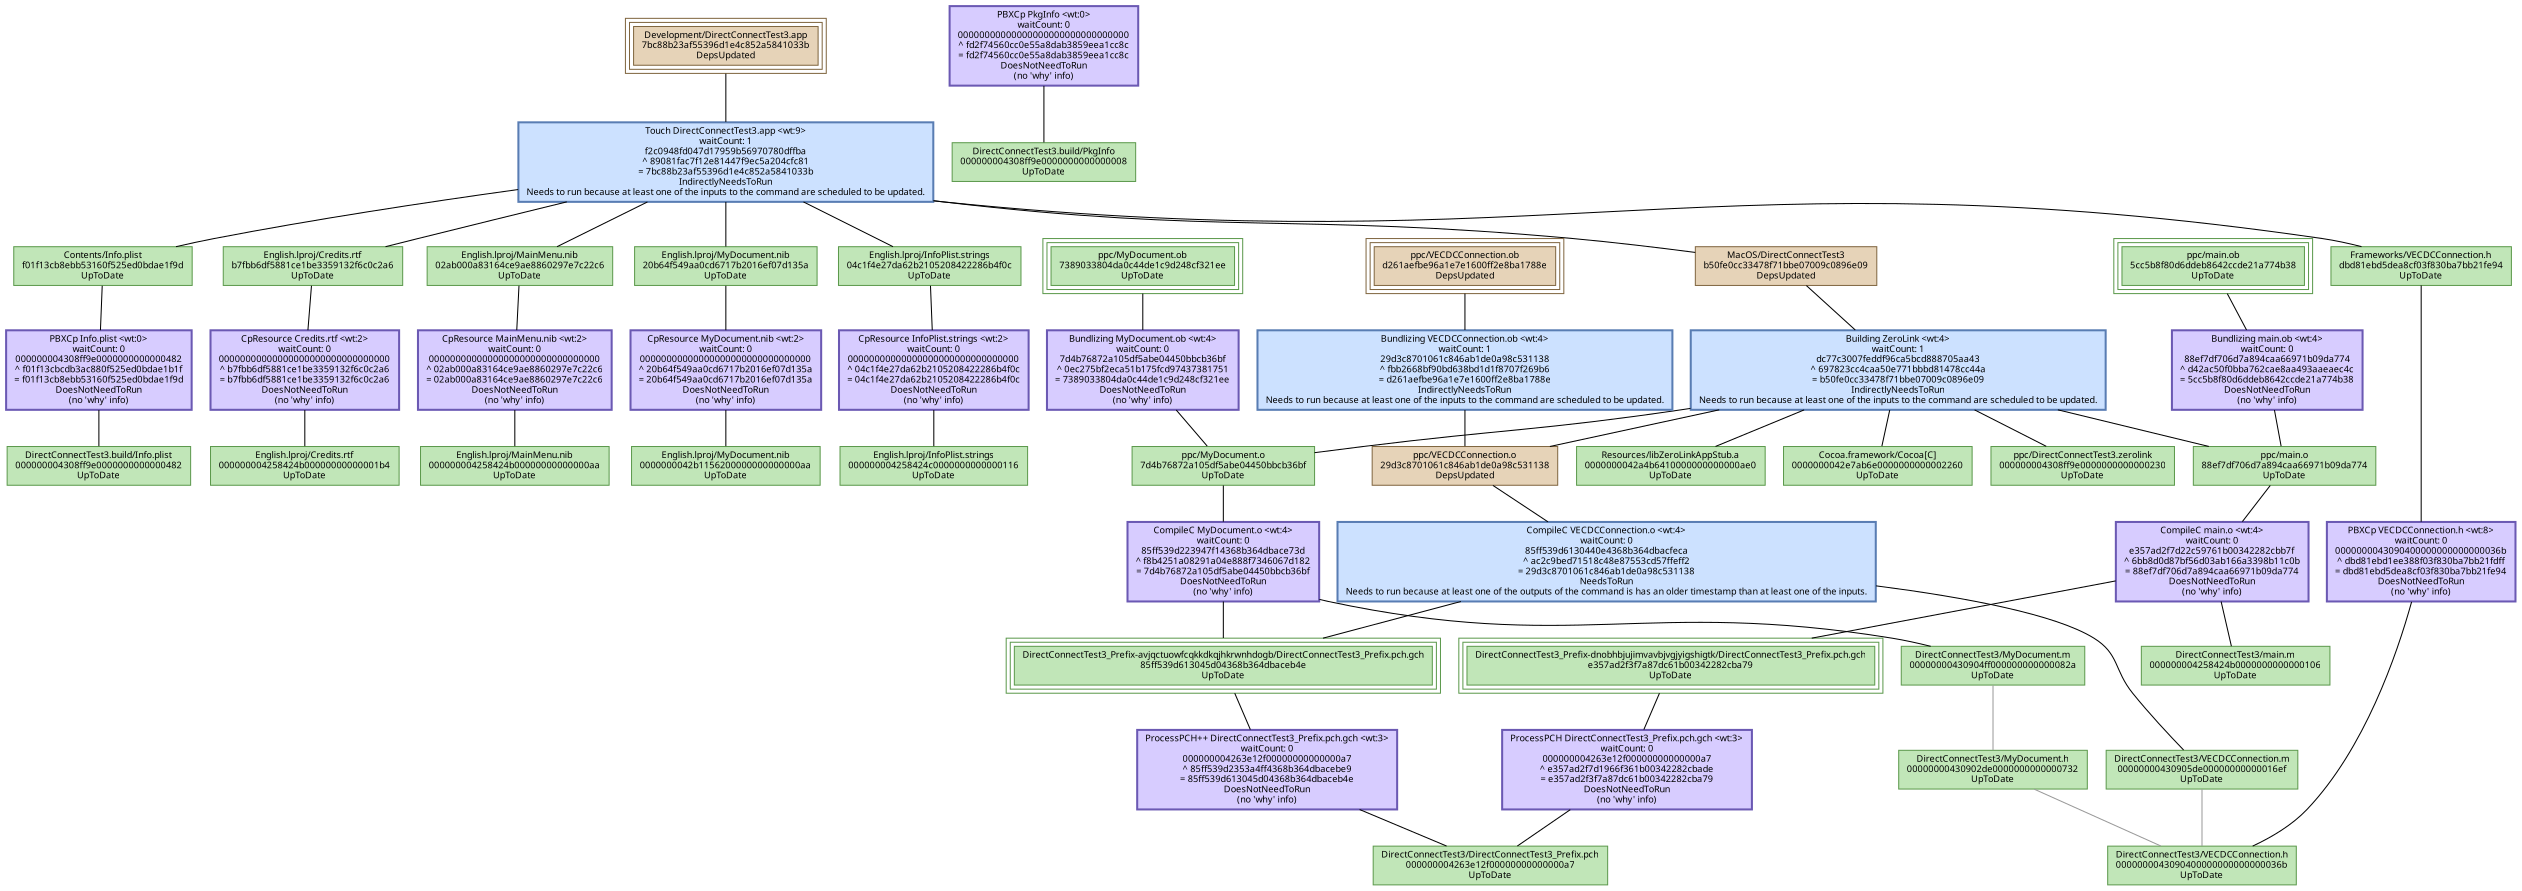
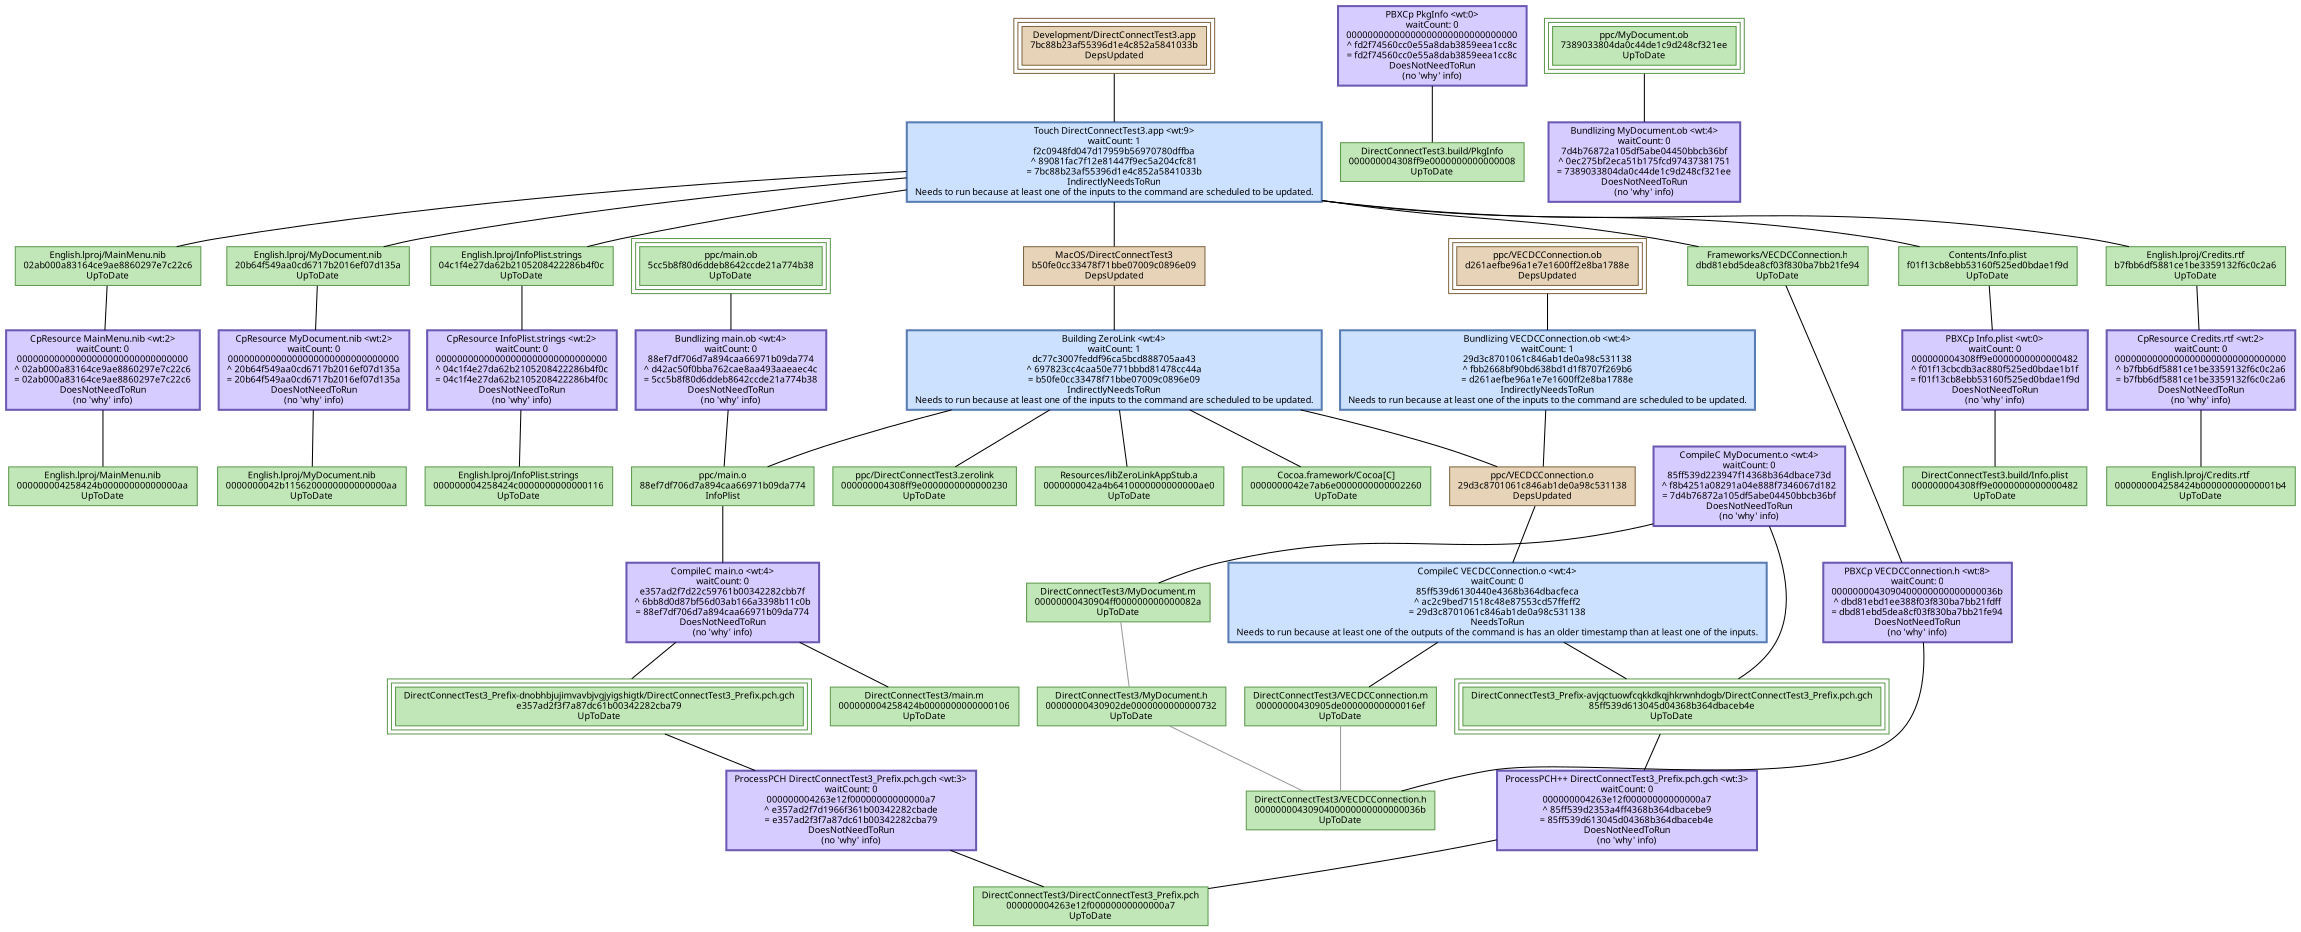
node "ppc/MyDocument.o 7d4b76872a105df5abe04450bbcb36bf UpToDate": removed
node "ppc/main.o 88ef7df706d7a894caa66971b09da774 UpToDate": label "ppc/main.o 88ef7df706d7a894caa66971b09da774 UpToDate" -> "ppc/main.o 88ef7df706d7a894caa66971b09da774 InfoPlist"
